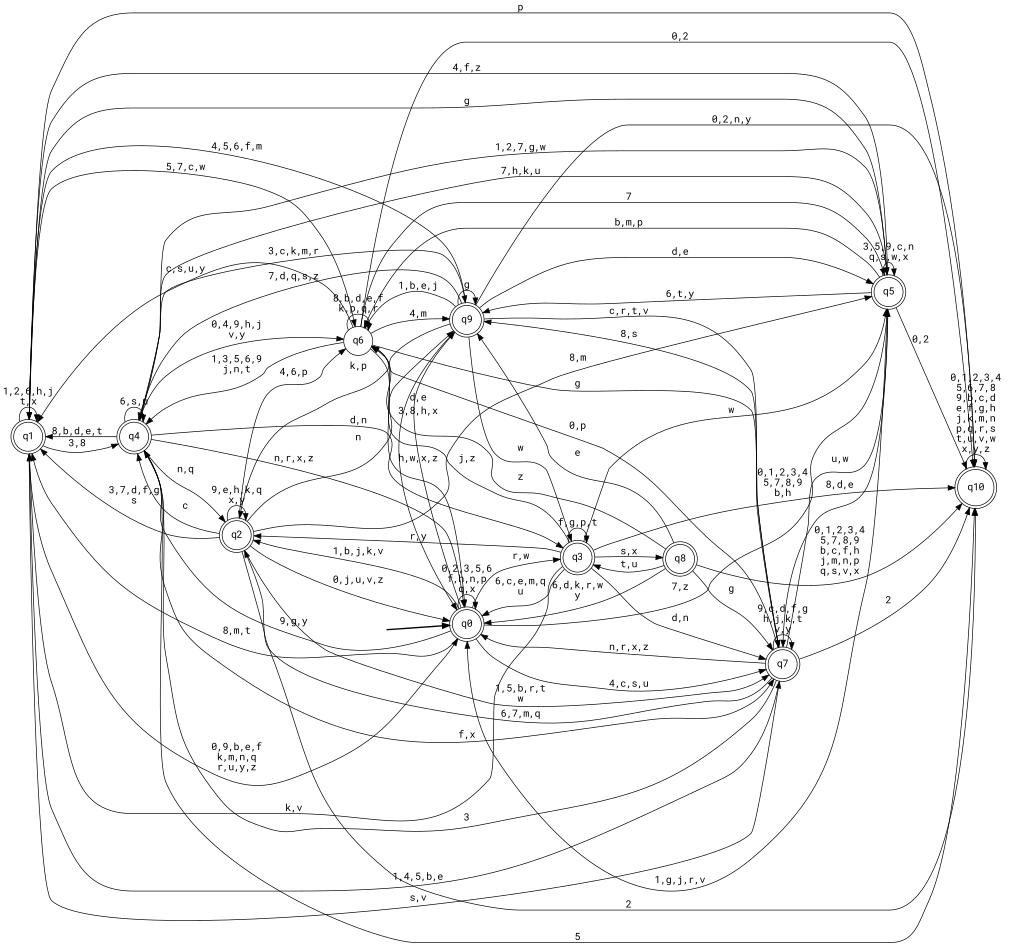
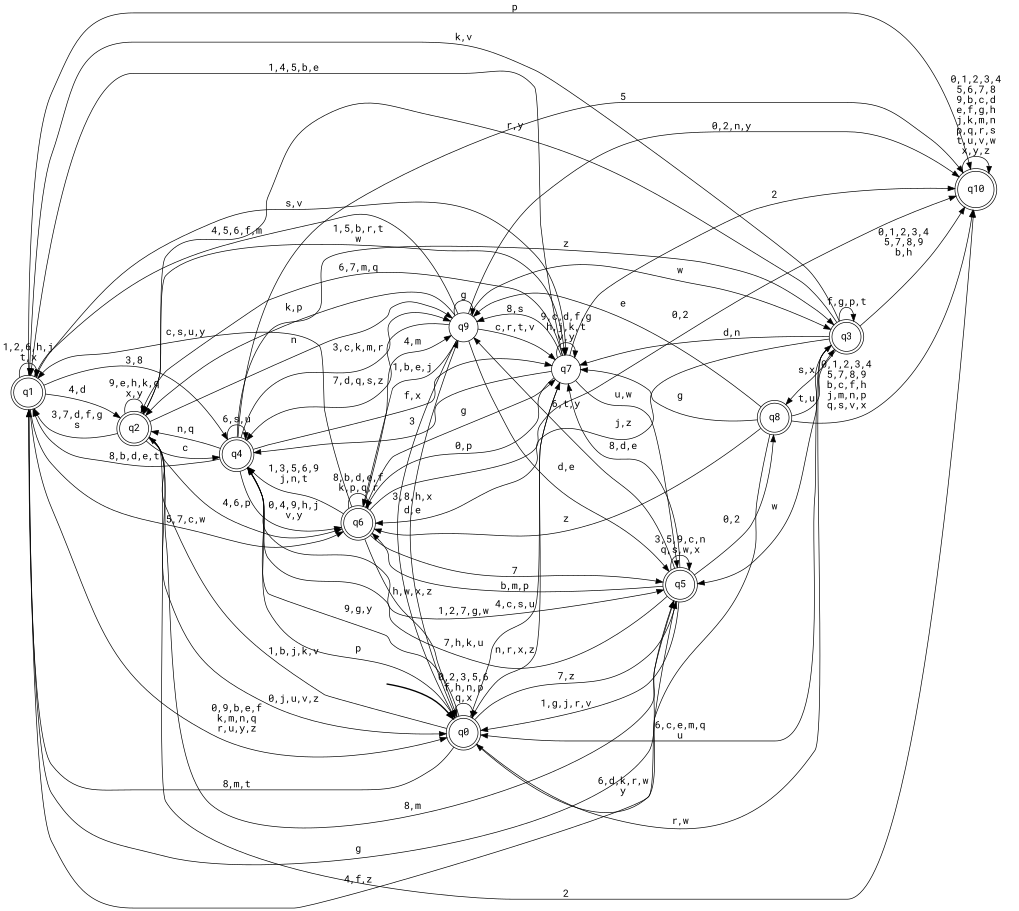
node "q9": shape doublecircle -> circle
node "q6": shape circle -> doublecircle
edge "q5" -> "q10": now "q5" -> "q8"
edge "q1" -> "q2": added, label "4,d"
edge "q4" -> "q3": label "d,n" -> "z"
edge "q4" -> "q0": label "n,r,x,z" -> "p"
node "q7": shape doublecircle -> circle
